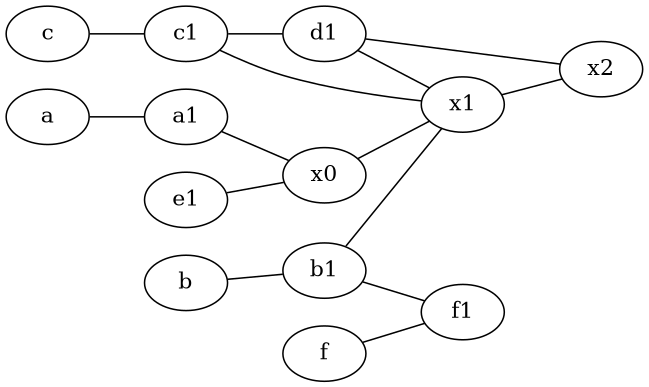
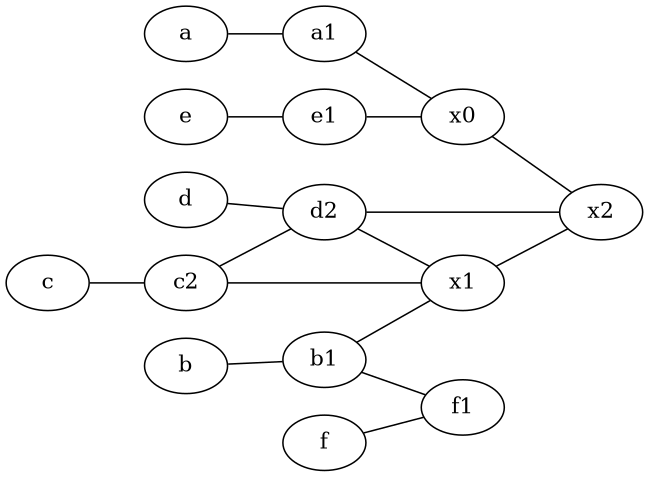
node "c1": label "c1" -> "c2"
node "d1": label "d1" -> "d2"
node "e": added
edge "x1" -- "x0": now "x2" -- "x0"
node "d": added
